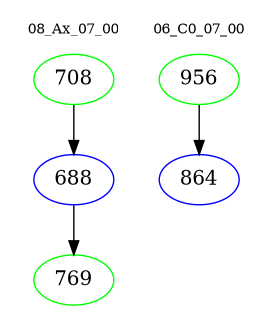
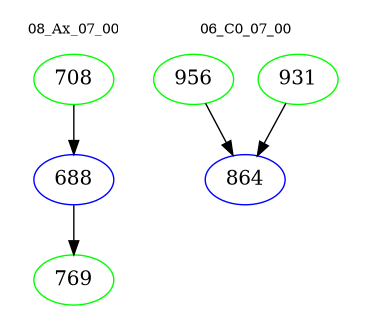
node "931": added
